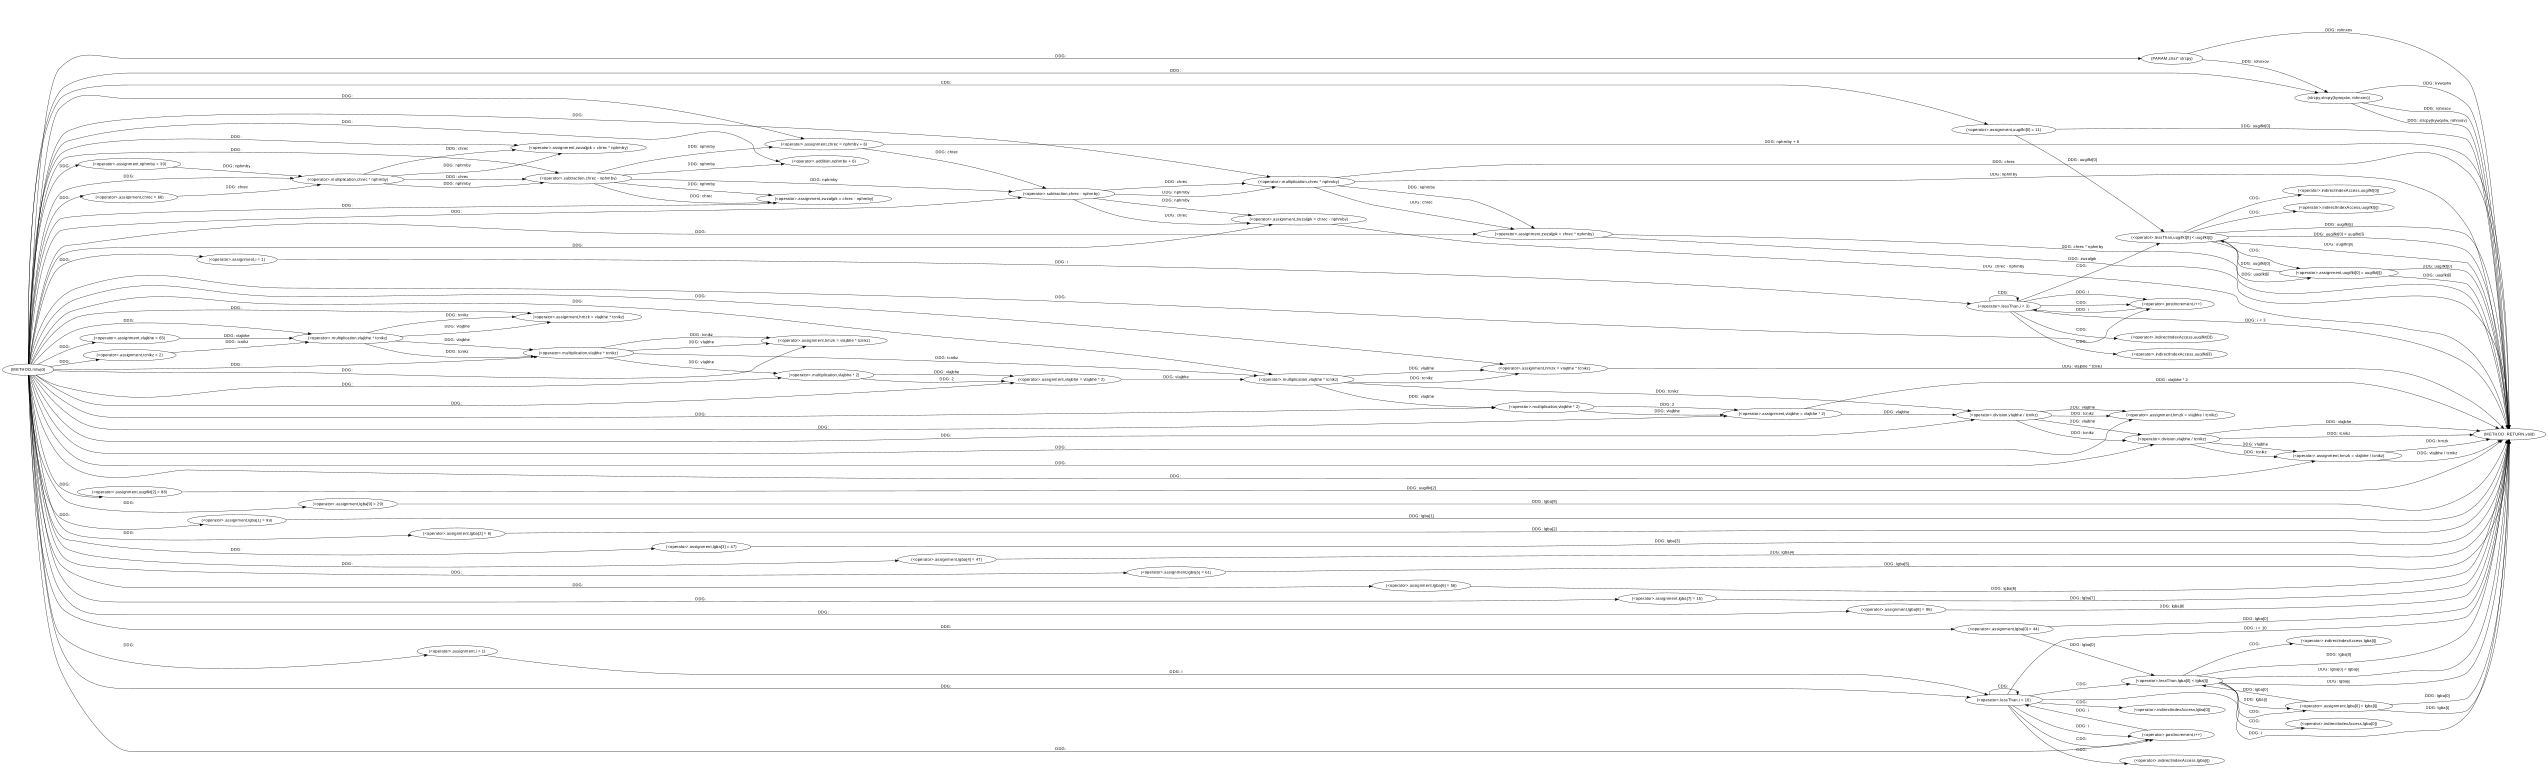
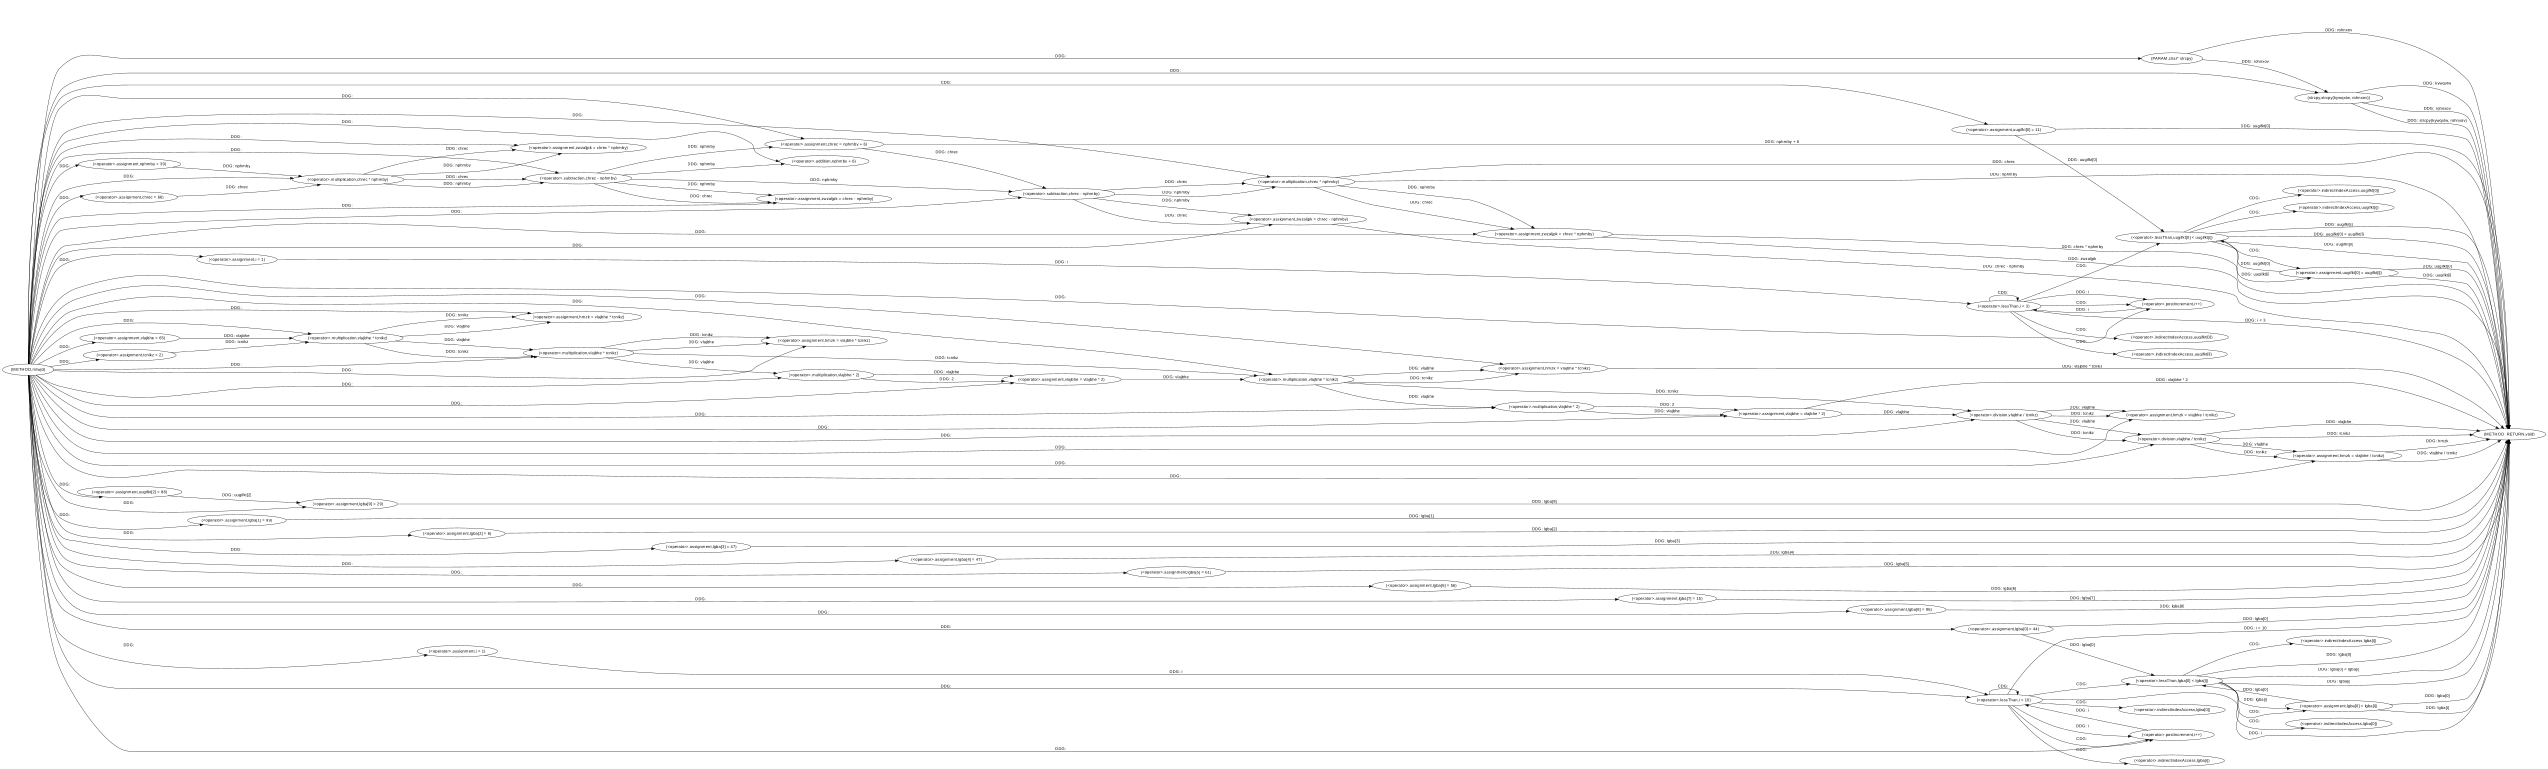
edge "(<operator>.assignment,uugifkt[2] = 88)" -> "(METHOD_RETURN,void)": now "(<operator>.assignment,uugifkt[2] = 88)" -> "(<operator>.assignment,lgba[9] = 29)"
